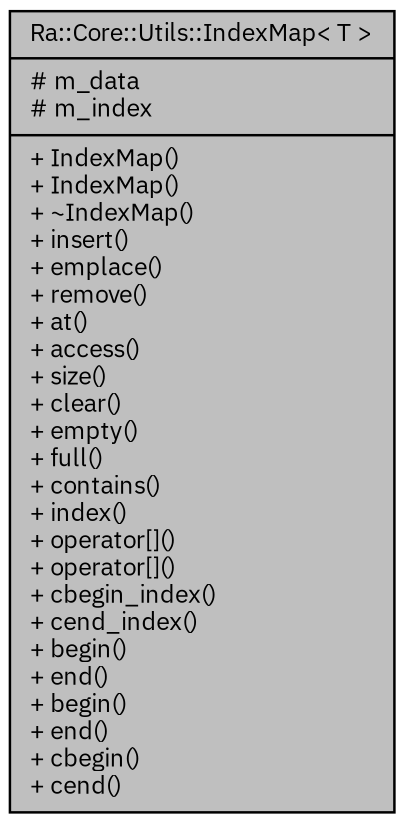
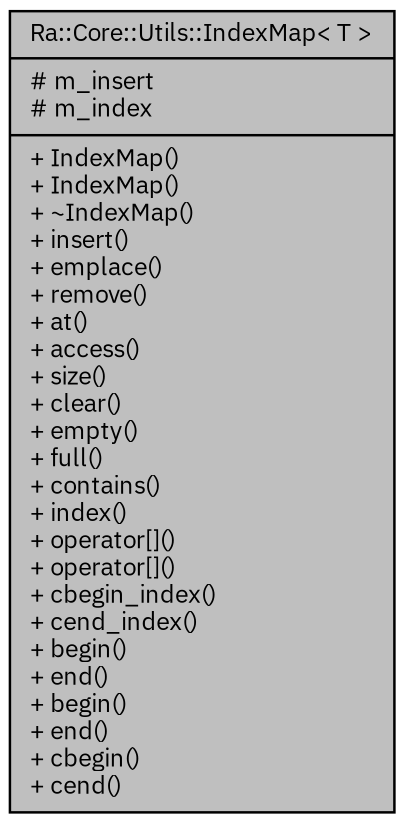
node "Ra::Core::Utils::IndexMap< T >": text "# m_data" -> "# m_insert"
